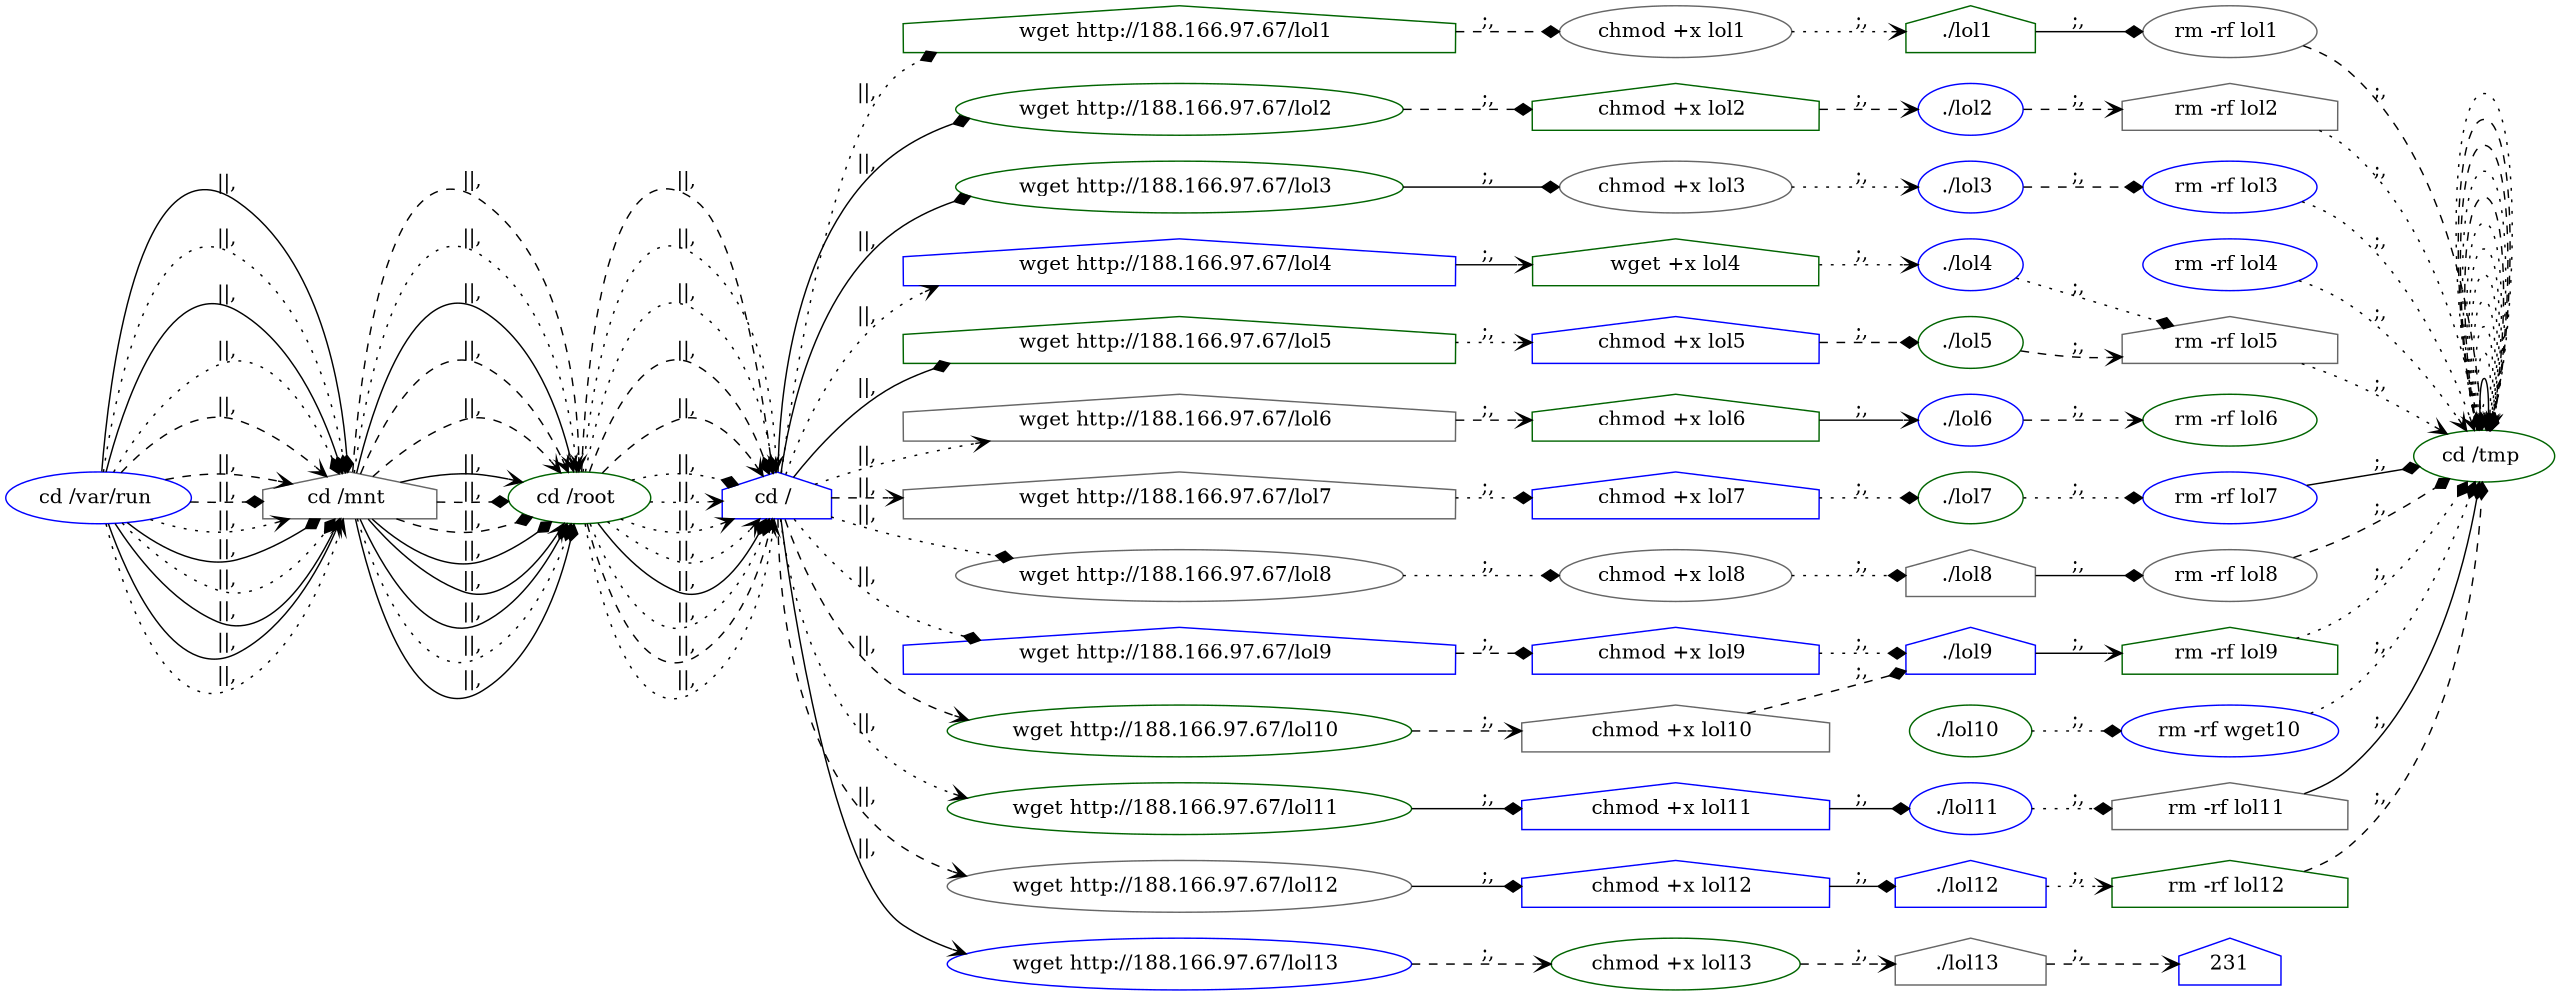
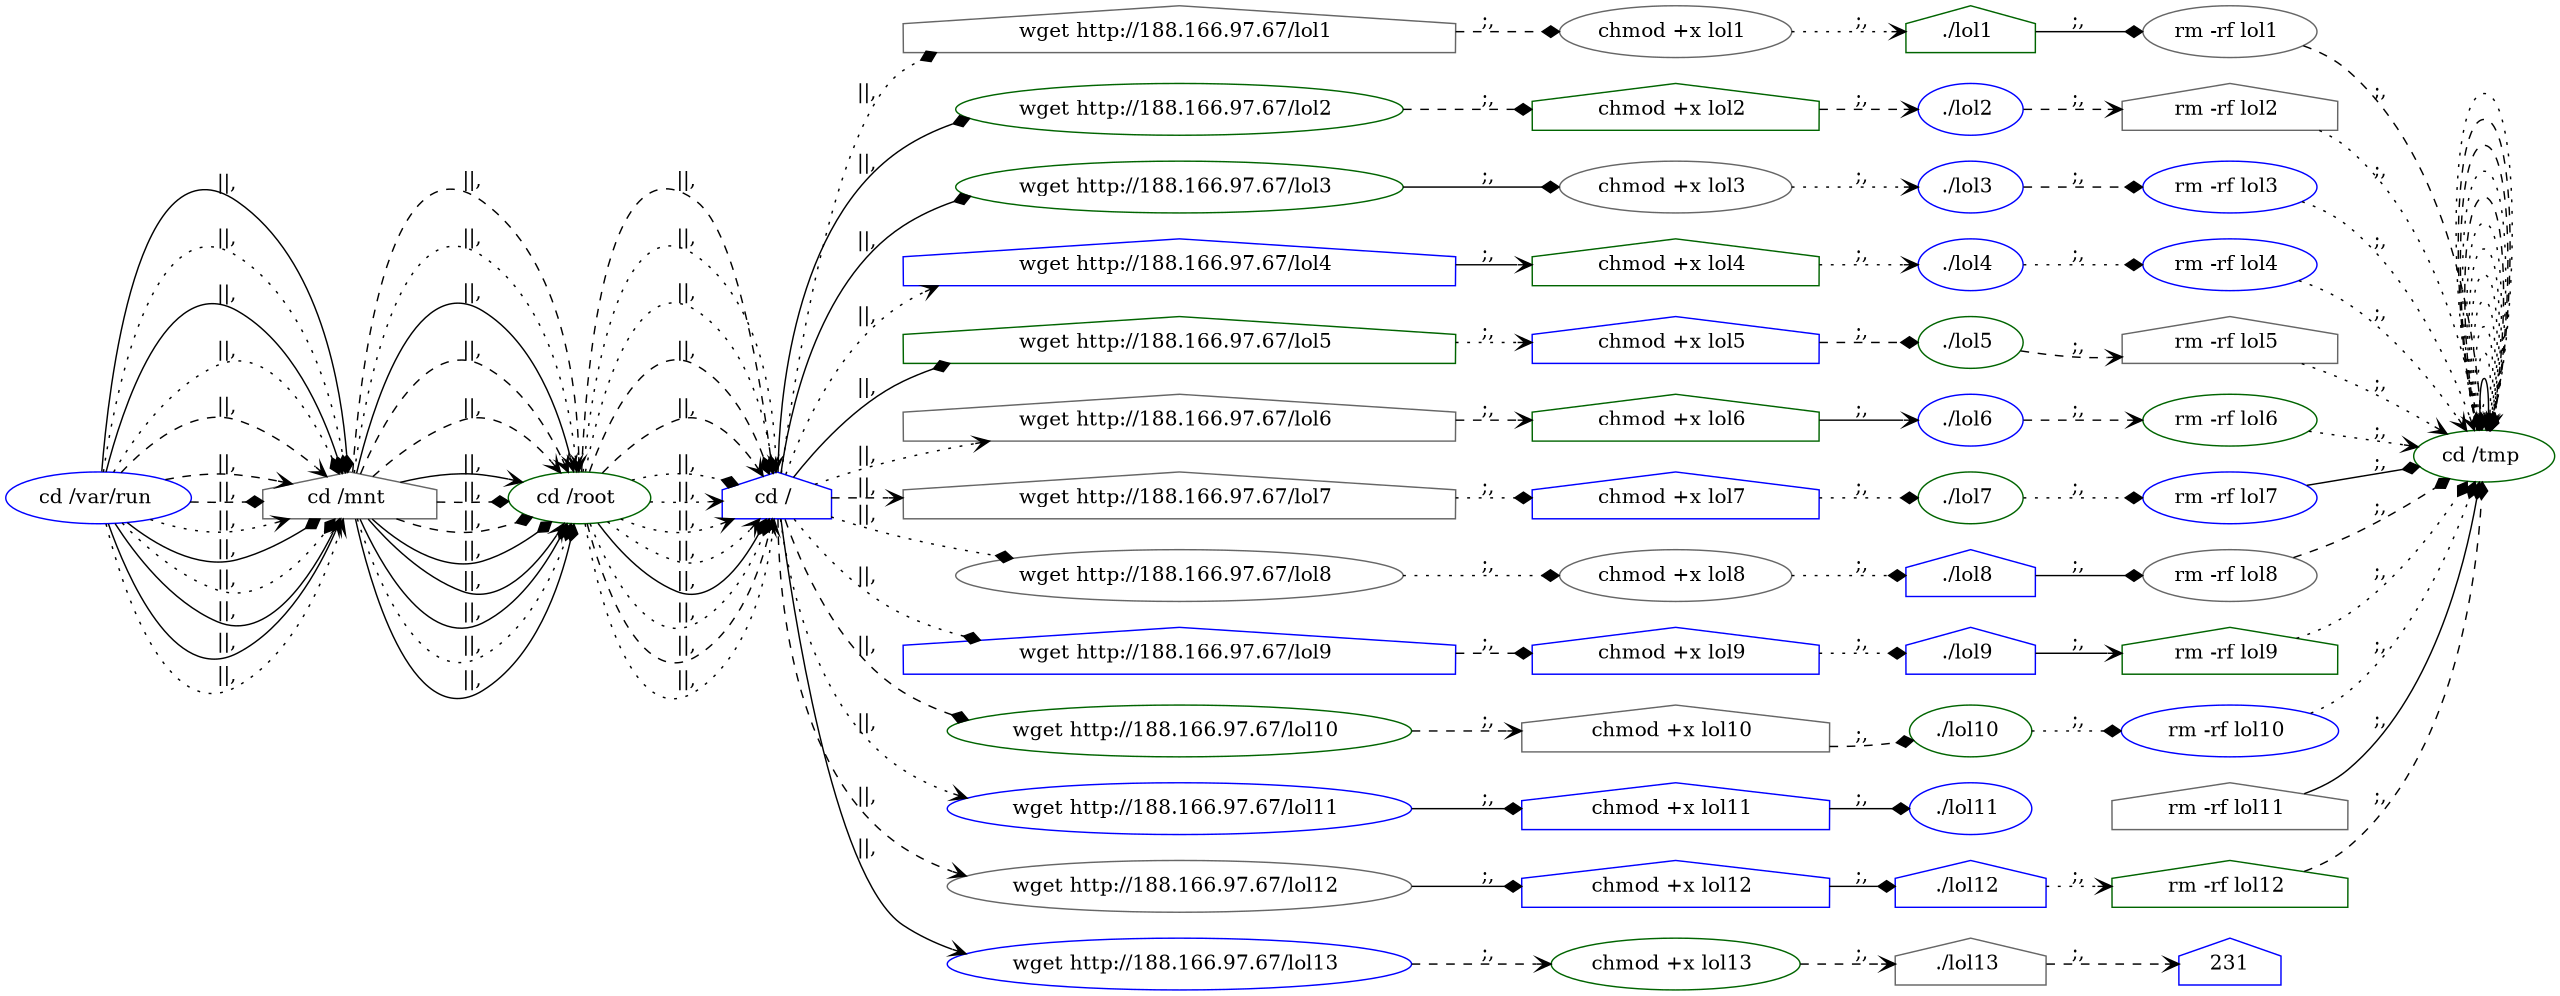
node "wget http://188.166.97.67/lol1": color darkgreen -> gray40
node "wget +x lol4": label "wget +x lol4" -> "chmod +x lol4"
edge "./lol4" -> "rm -rf lol5": now "./lol4" -> "rm -rf lol4"
edge "rm -rf lol6" -> "cd /tmp": added, label ";,"
node "./lol8": color gray40 -> blue
edge "cd /" -> "wget http://188.166.97.67/lol10": arrowhead vee -> diamond
edge "chmod +x lol10" -> "./lol9": now "chmod +x lol10" -> "./lol10"
node "rm -rf wget10": label "rm -rf wget10" -> "rm -rf lol10"
node "wget http://188.166.97.67/lol11": color darkgreen -> blue
edge "./lol11" -> "rm -rf lol11": removed, label ";,"
